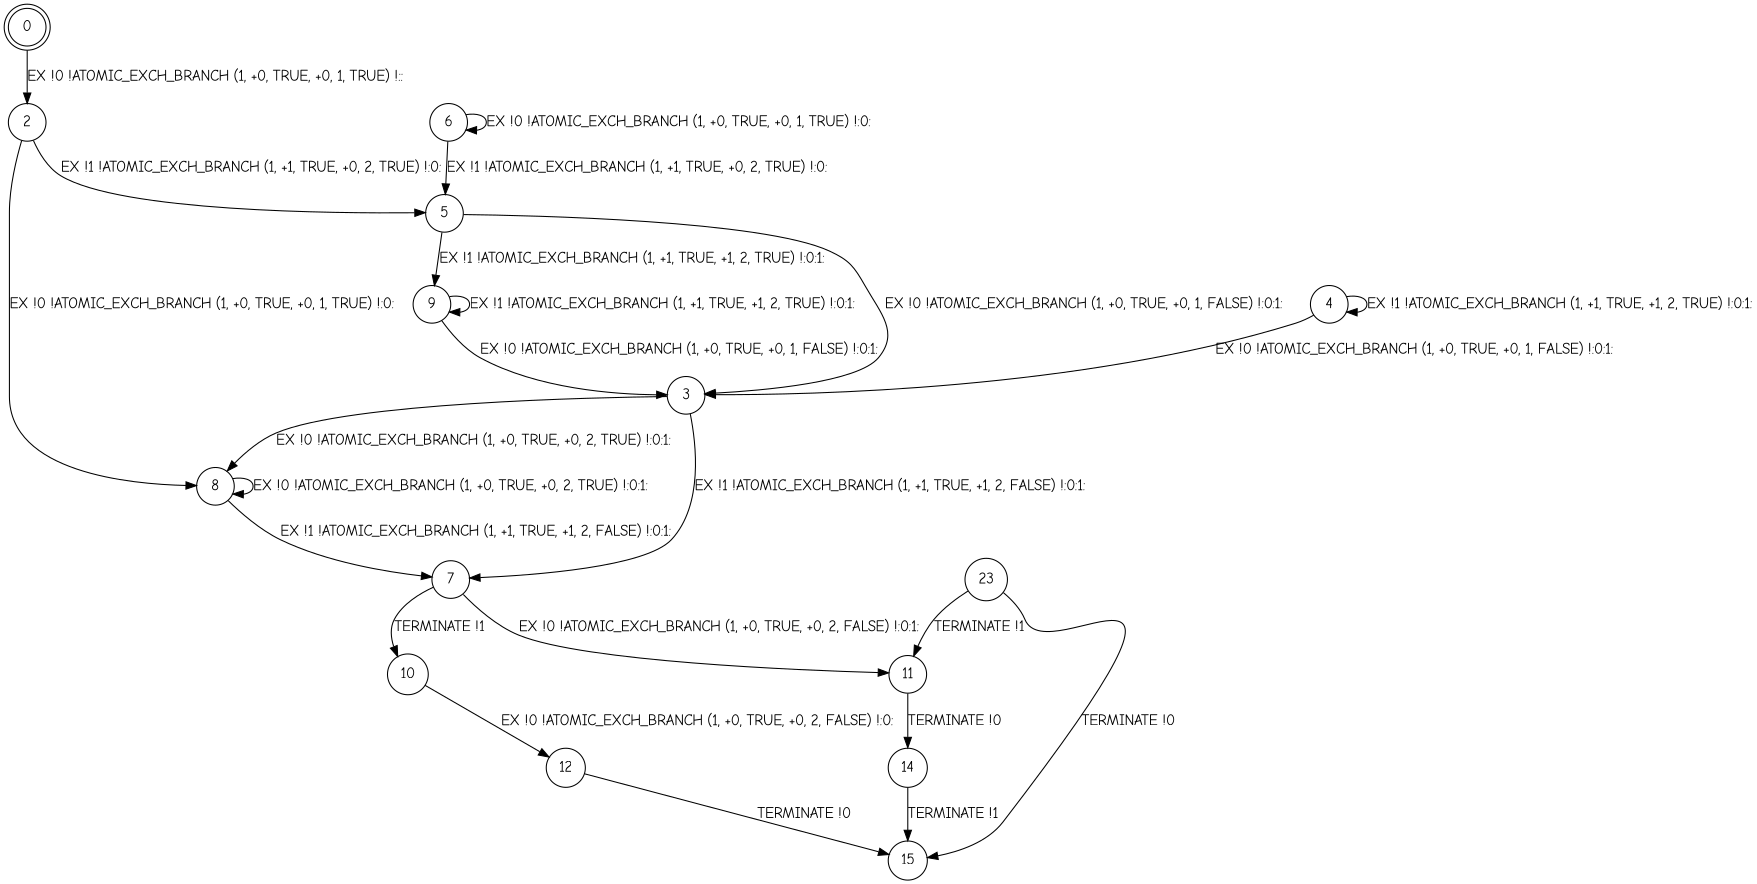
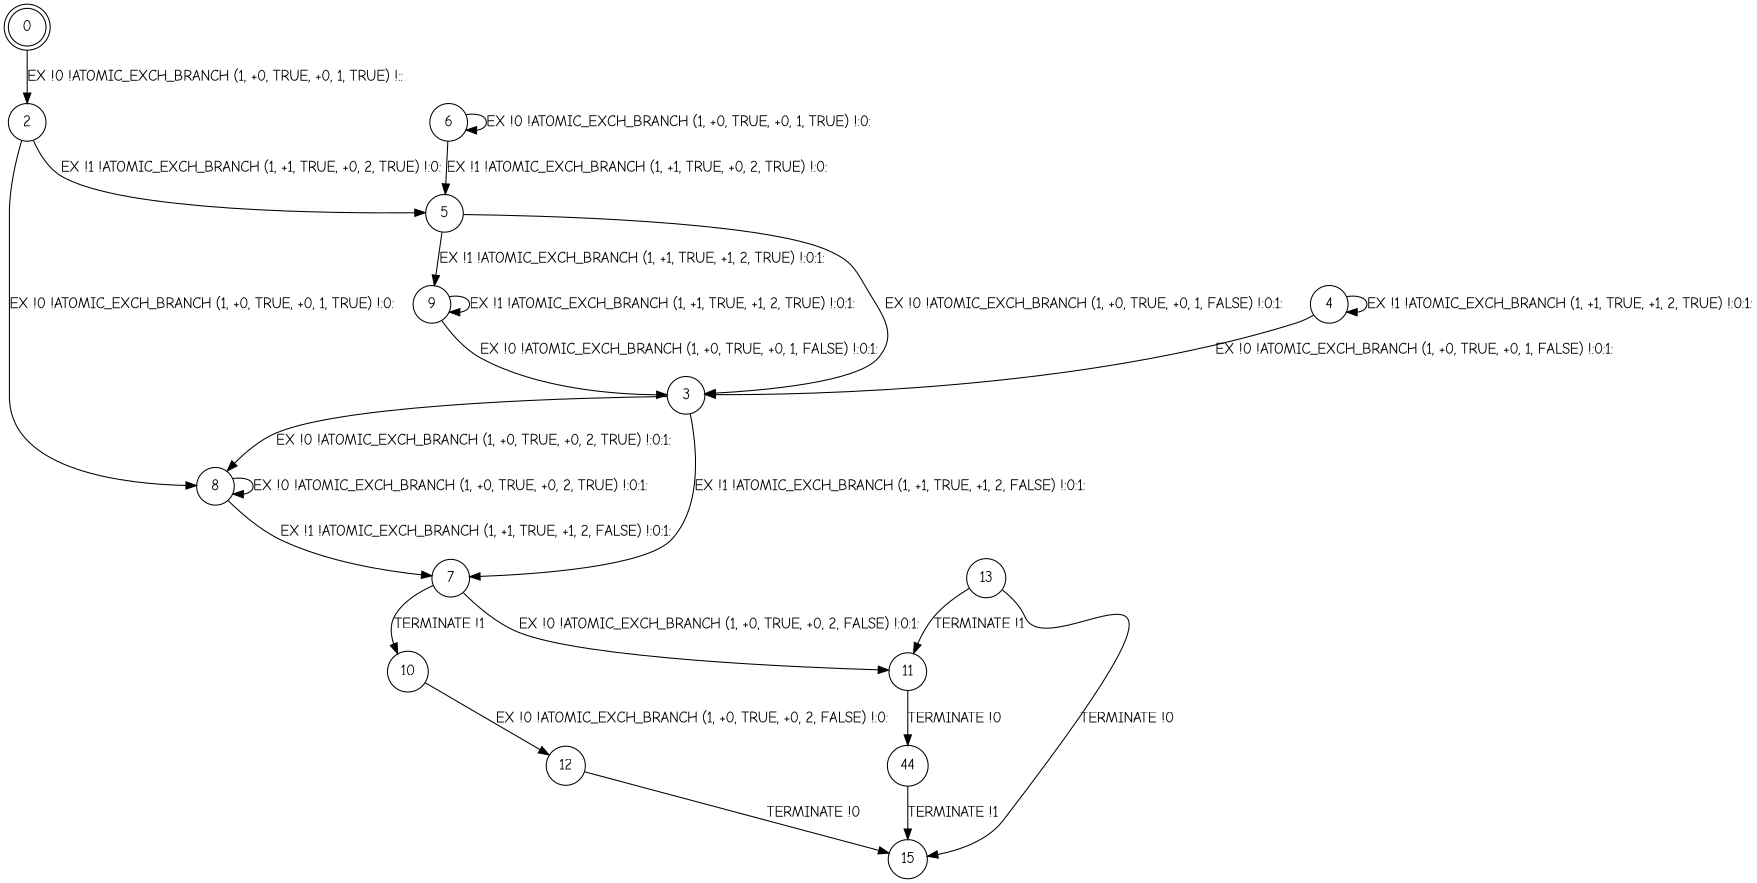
node "23": label "23" -> "13"
node "14": label "14" -> "44"
